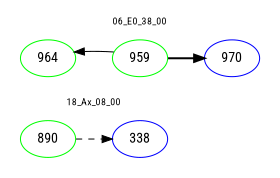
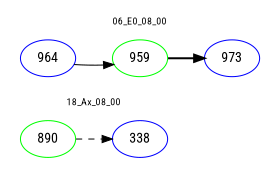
cluster "06_E0_38_00": label "06_E0_38_00" -> "06_E0_08_00"
edge "959" -> "964": reversed
node "964": color green -> blue
node "970": label "970" -> "973"
